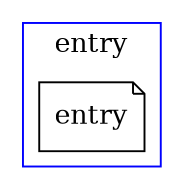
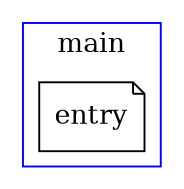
cluster "entry": label "entry" -> "main"
